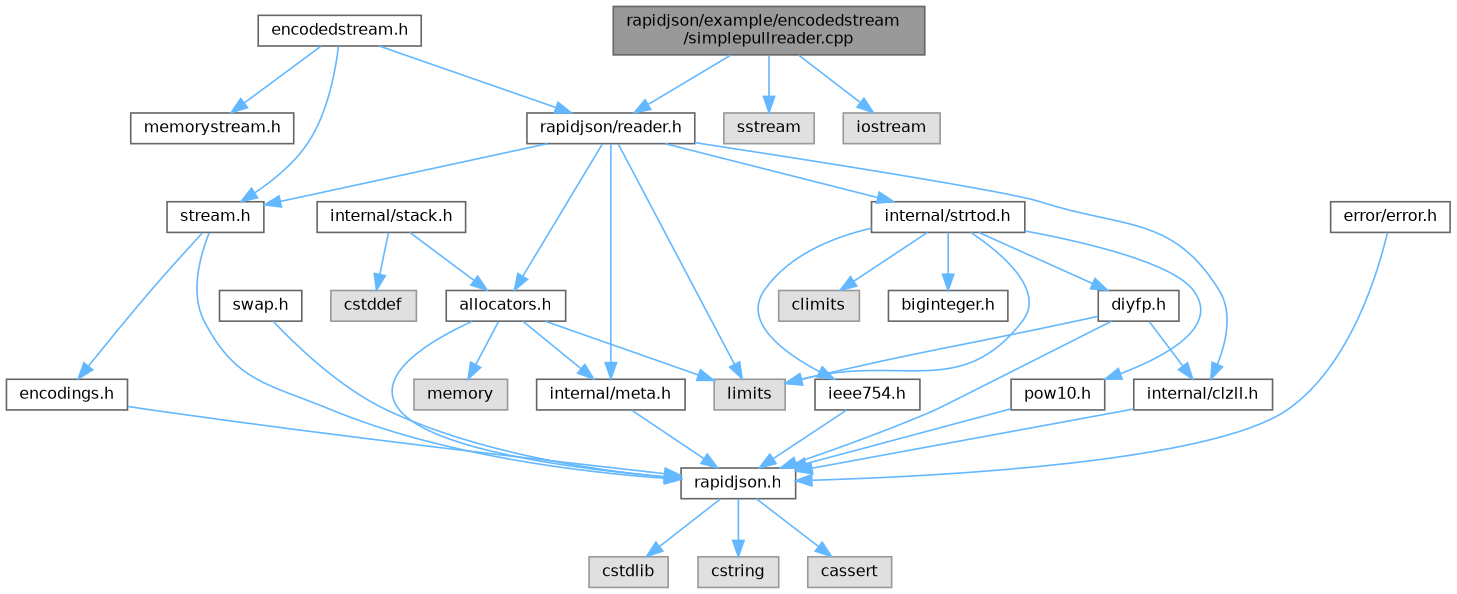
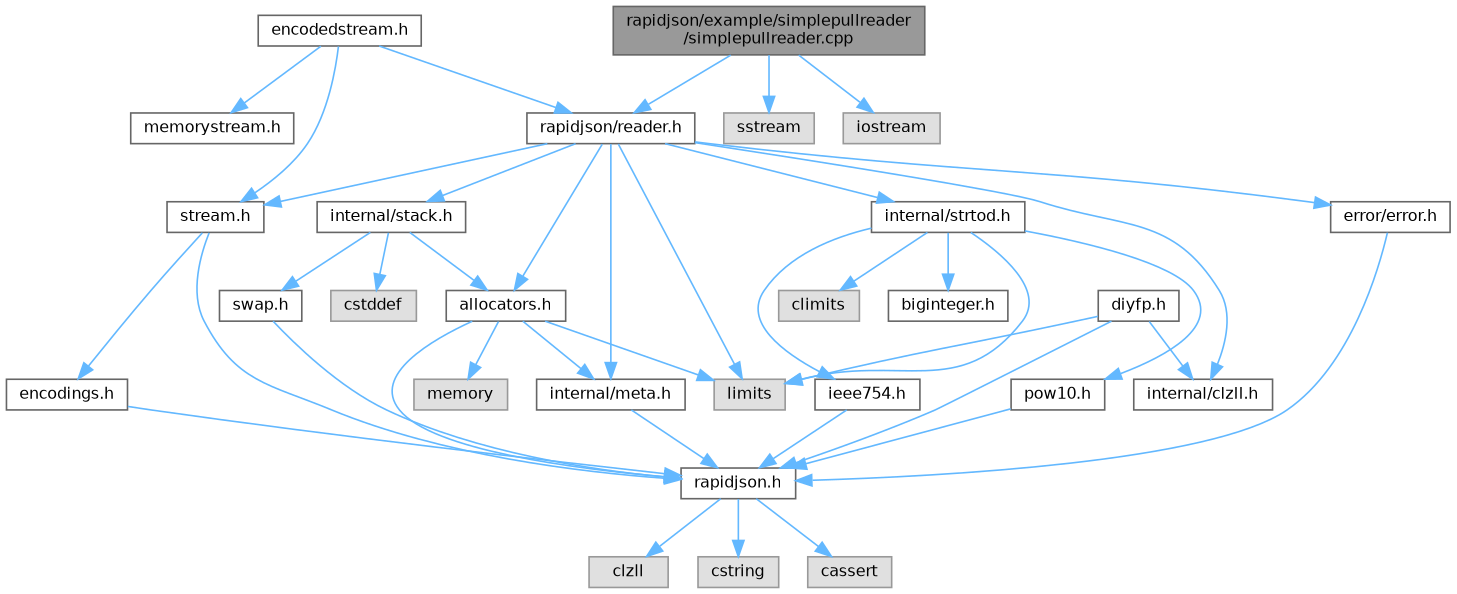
node "rapidjson/example/encodedstream /simplepullreader.cpp": label "rapidjson/example/encodedstream /simplepullreader.cpp" -> "rapidjson/example/simplepullreader /simplepullreader.cpp"
edge "rapidjson/reader.h" -> "internal/stack.h": added
edge "rapidjson/reader.h" -> "error/error.h": added
edge "internal/stack.h" -> "swap.h": added
edge "internal/strtod.h" -> "diyfp.h": removed
edge "internal/clzll.h" -> "rapidjson.h": removed
node "cstdlib": label "cstdlib" -> "clzll"
